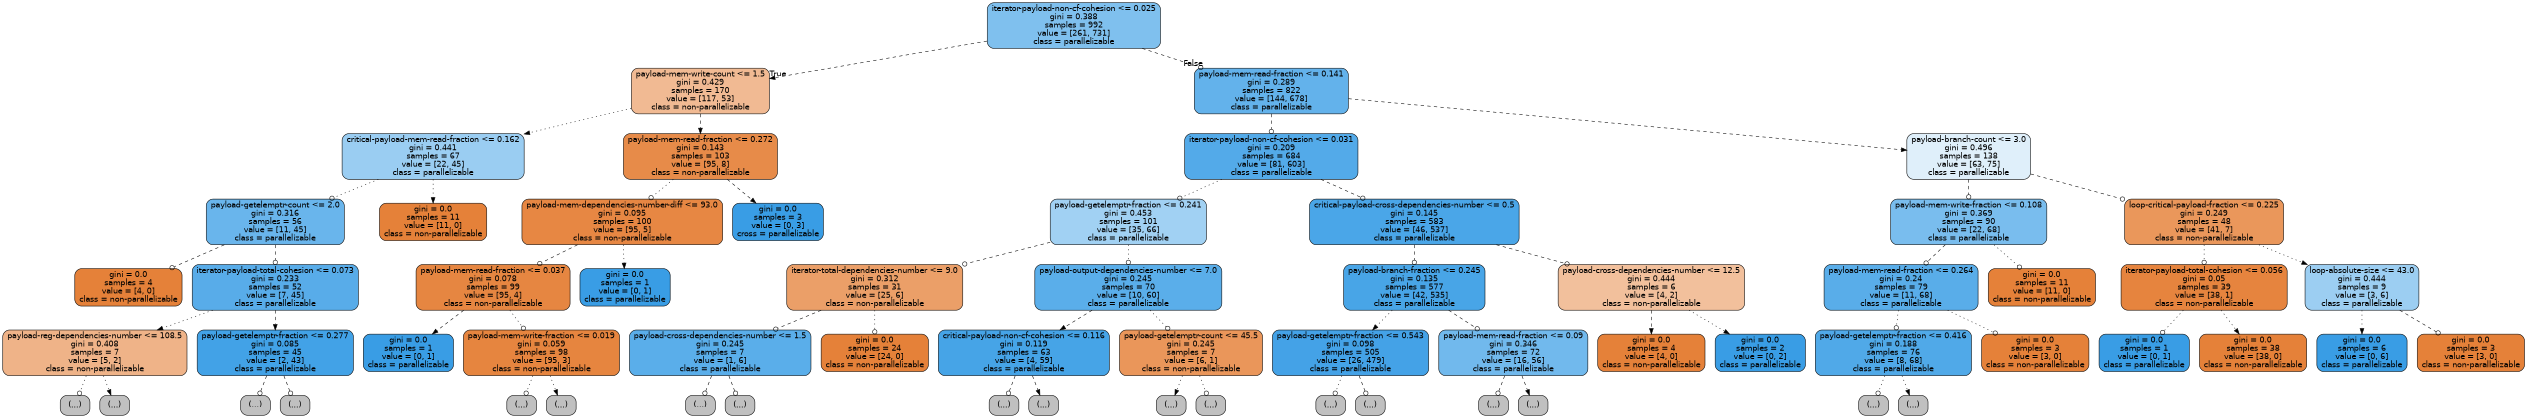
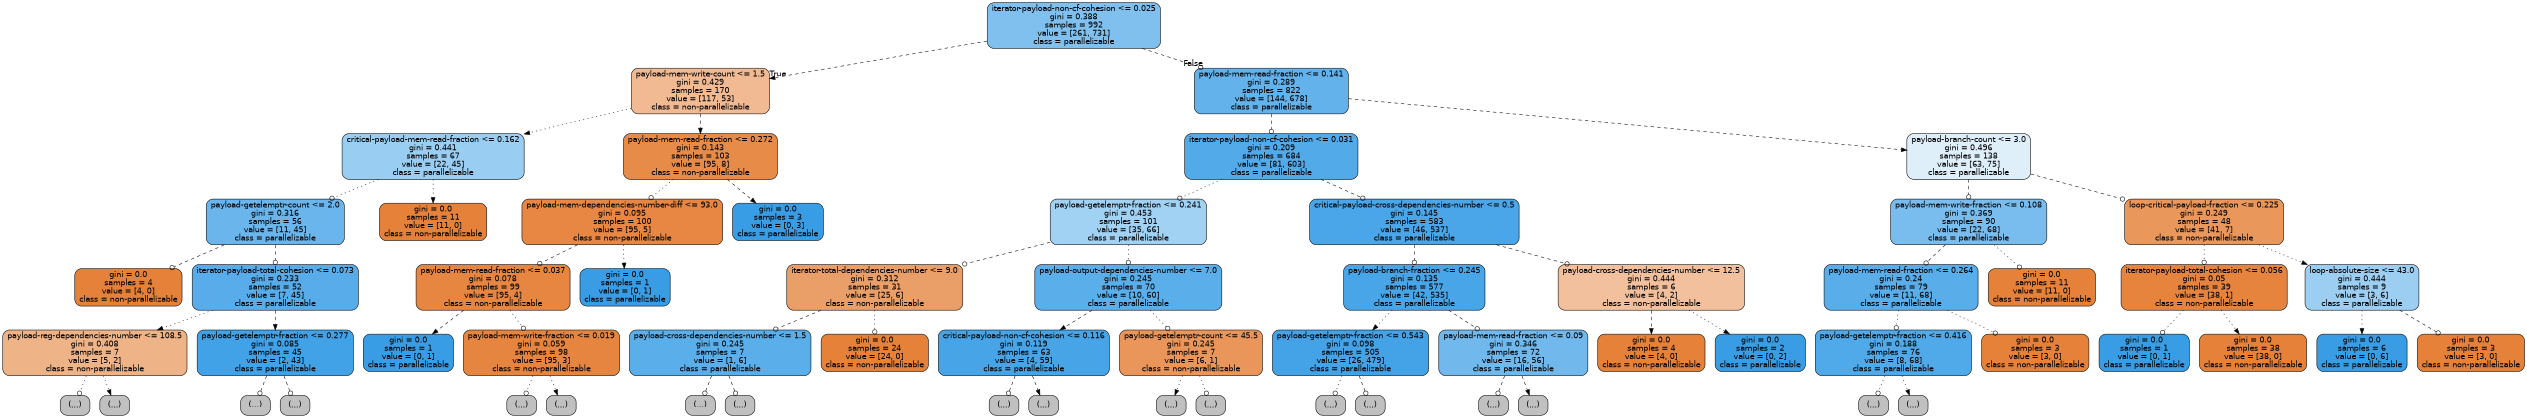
node "gini = 0.0 samples = 3 value = [0, 3] cross = parallelizable": label "gini = 0.0 samples = 3 value = [0, 3] cross = parallelizable" -> "gini = 0.0 samples = 3 value = [0, 3] class = parallelizable"
